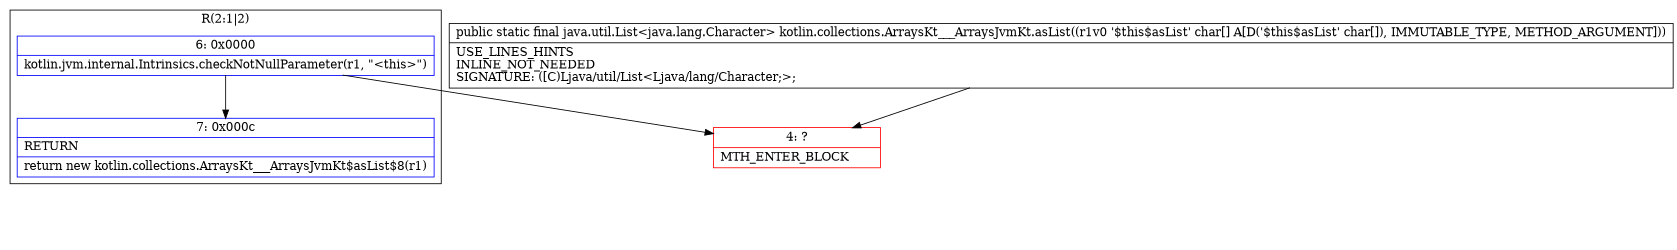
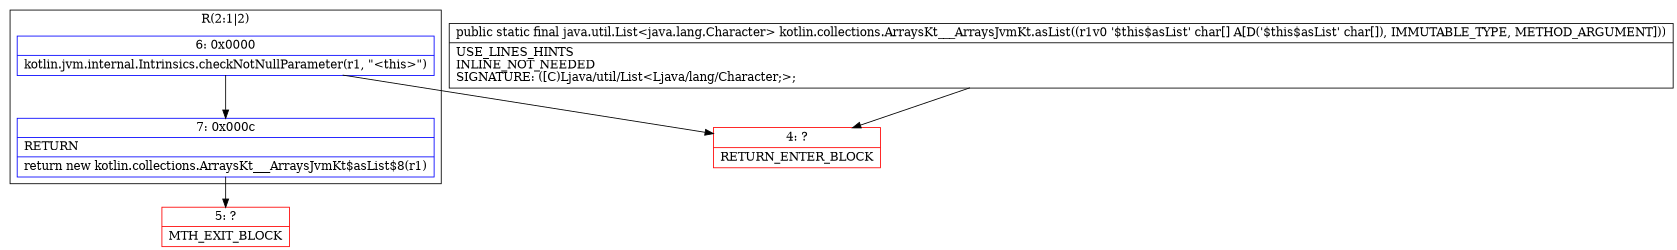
node "4: ?": text "MTH_ENTER_BLOCK" -> "RETURN_ENTER_BLOCK"
node "5: ?": added
